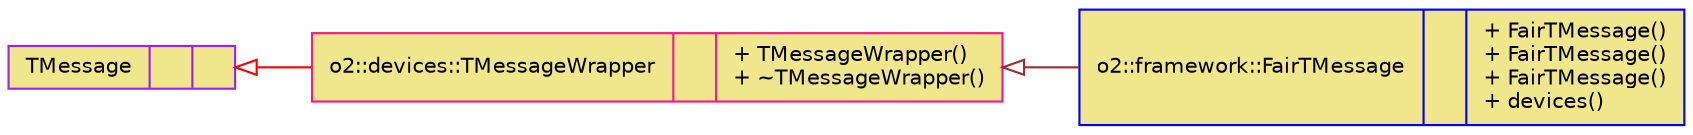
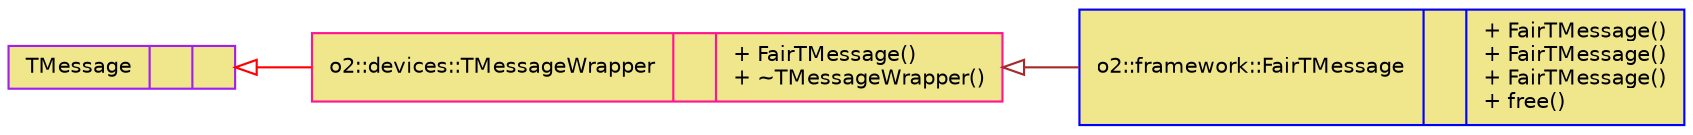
node "o2::devices::TMessageWrapper": text "+ TMessageWrapper()" -> "+ FairTMessage()"
node "o2::framework::FairTMessage": text "+ devices()" -> "+ free()"
